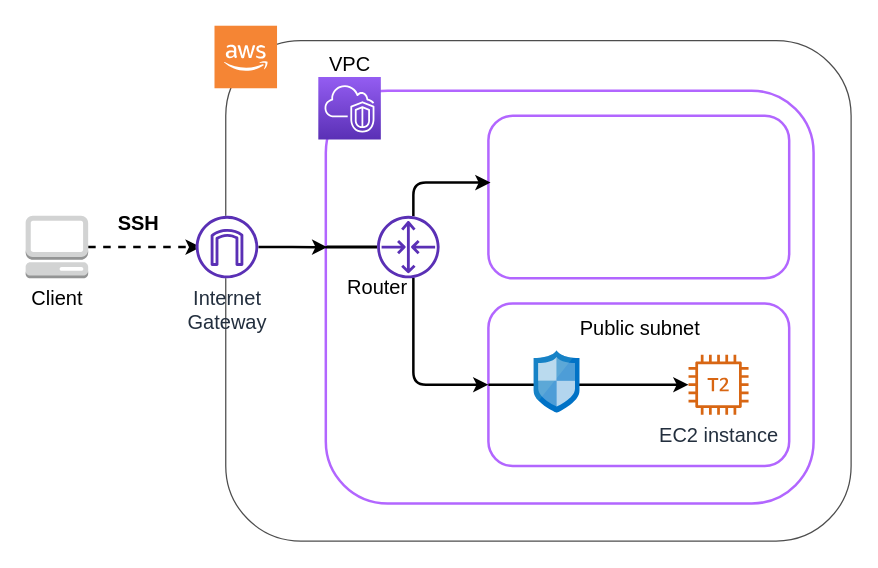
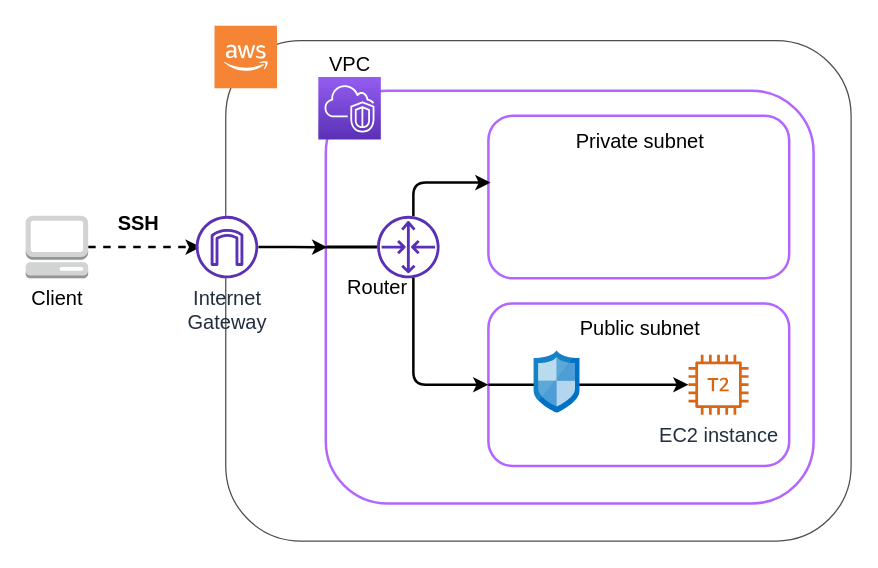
node "Private subnet": added
